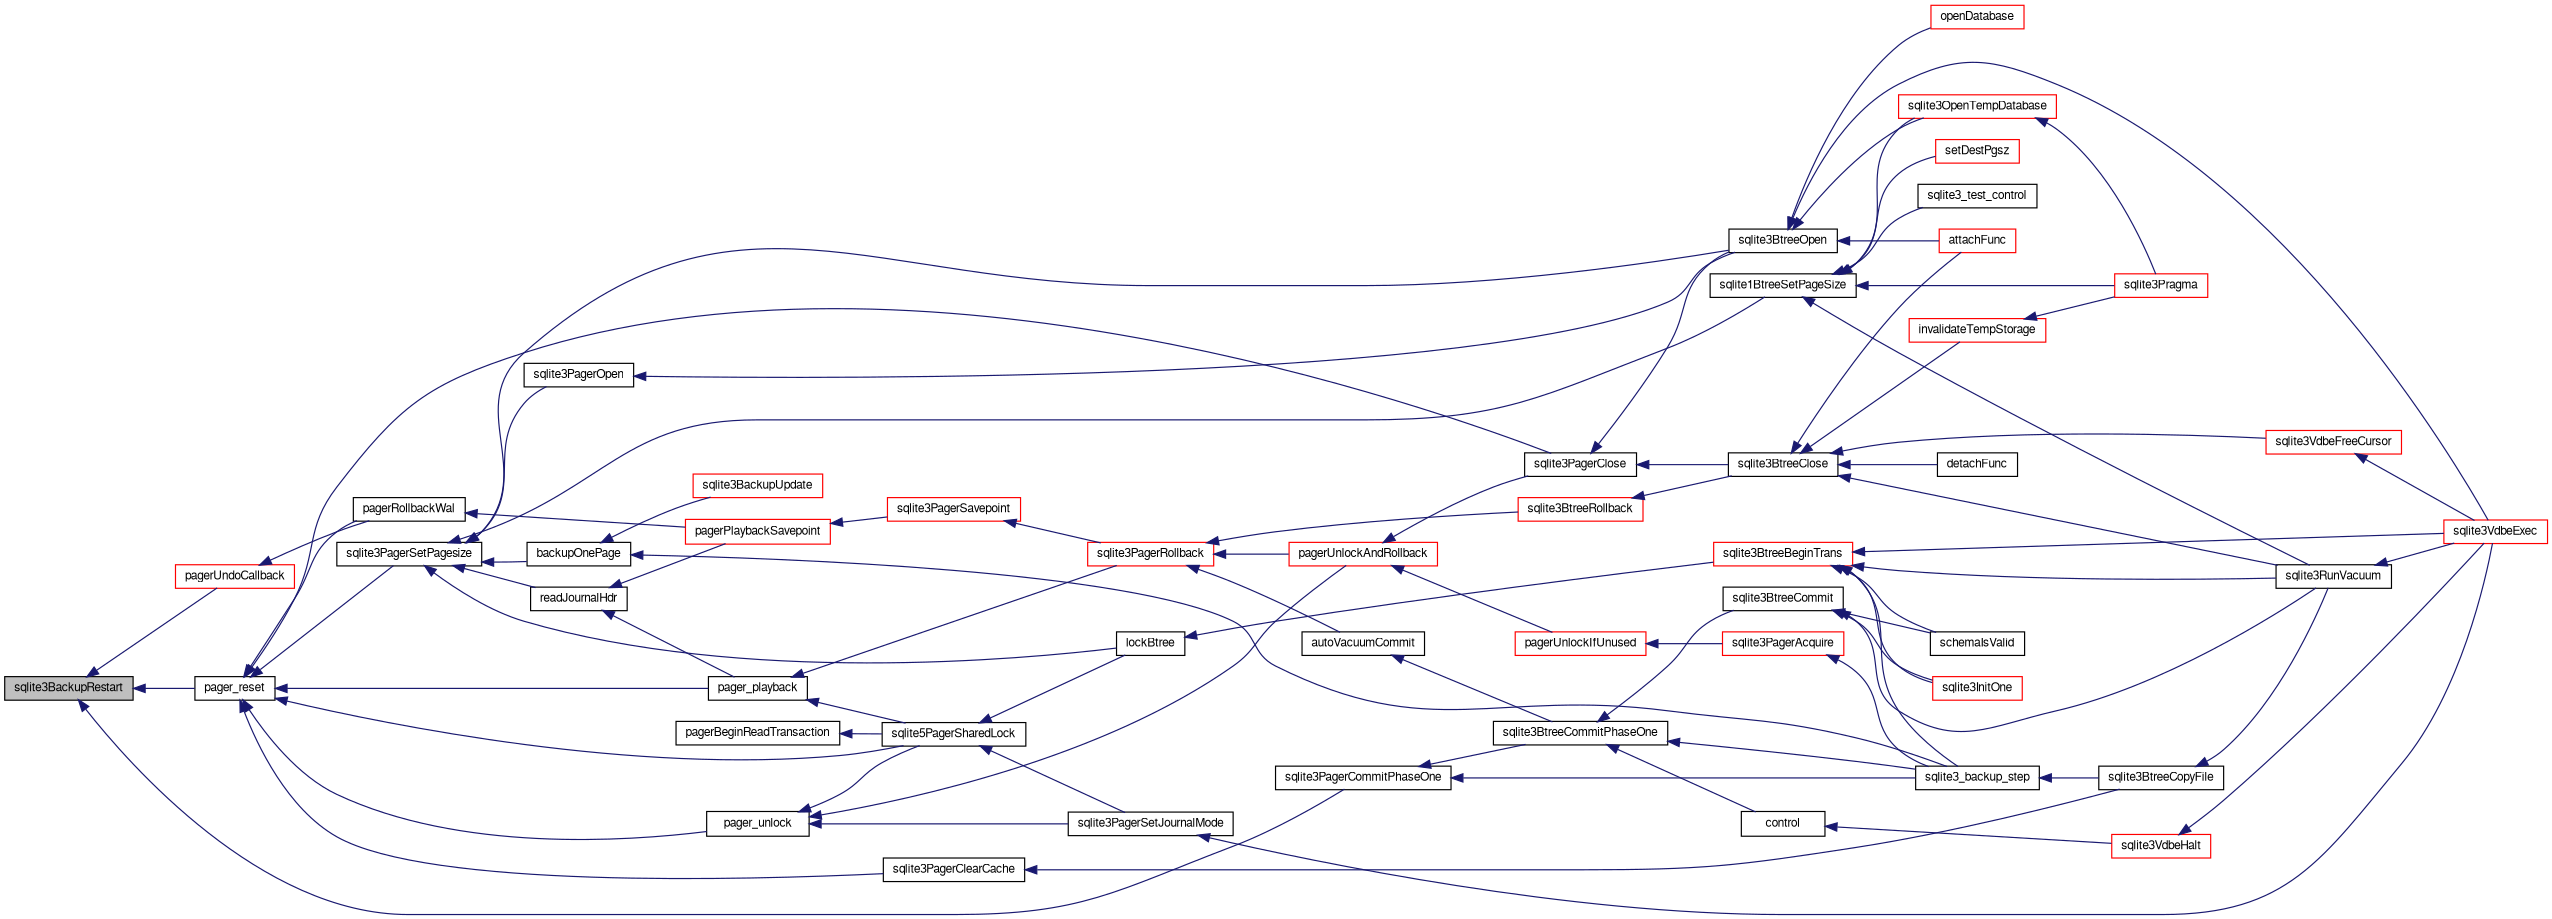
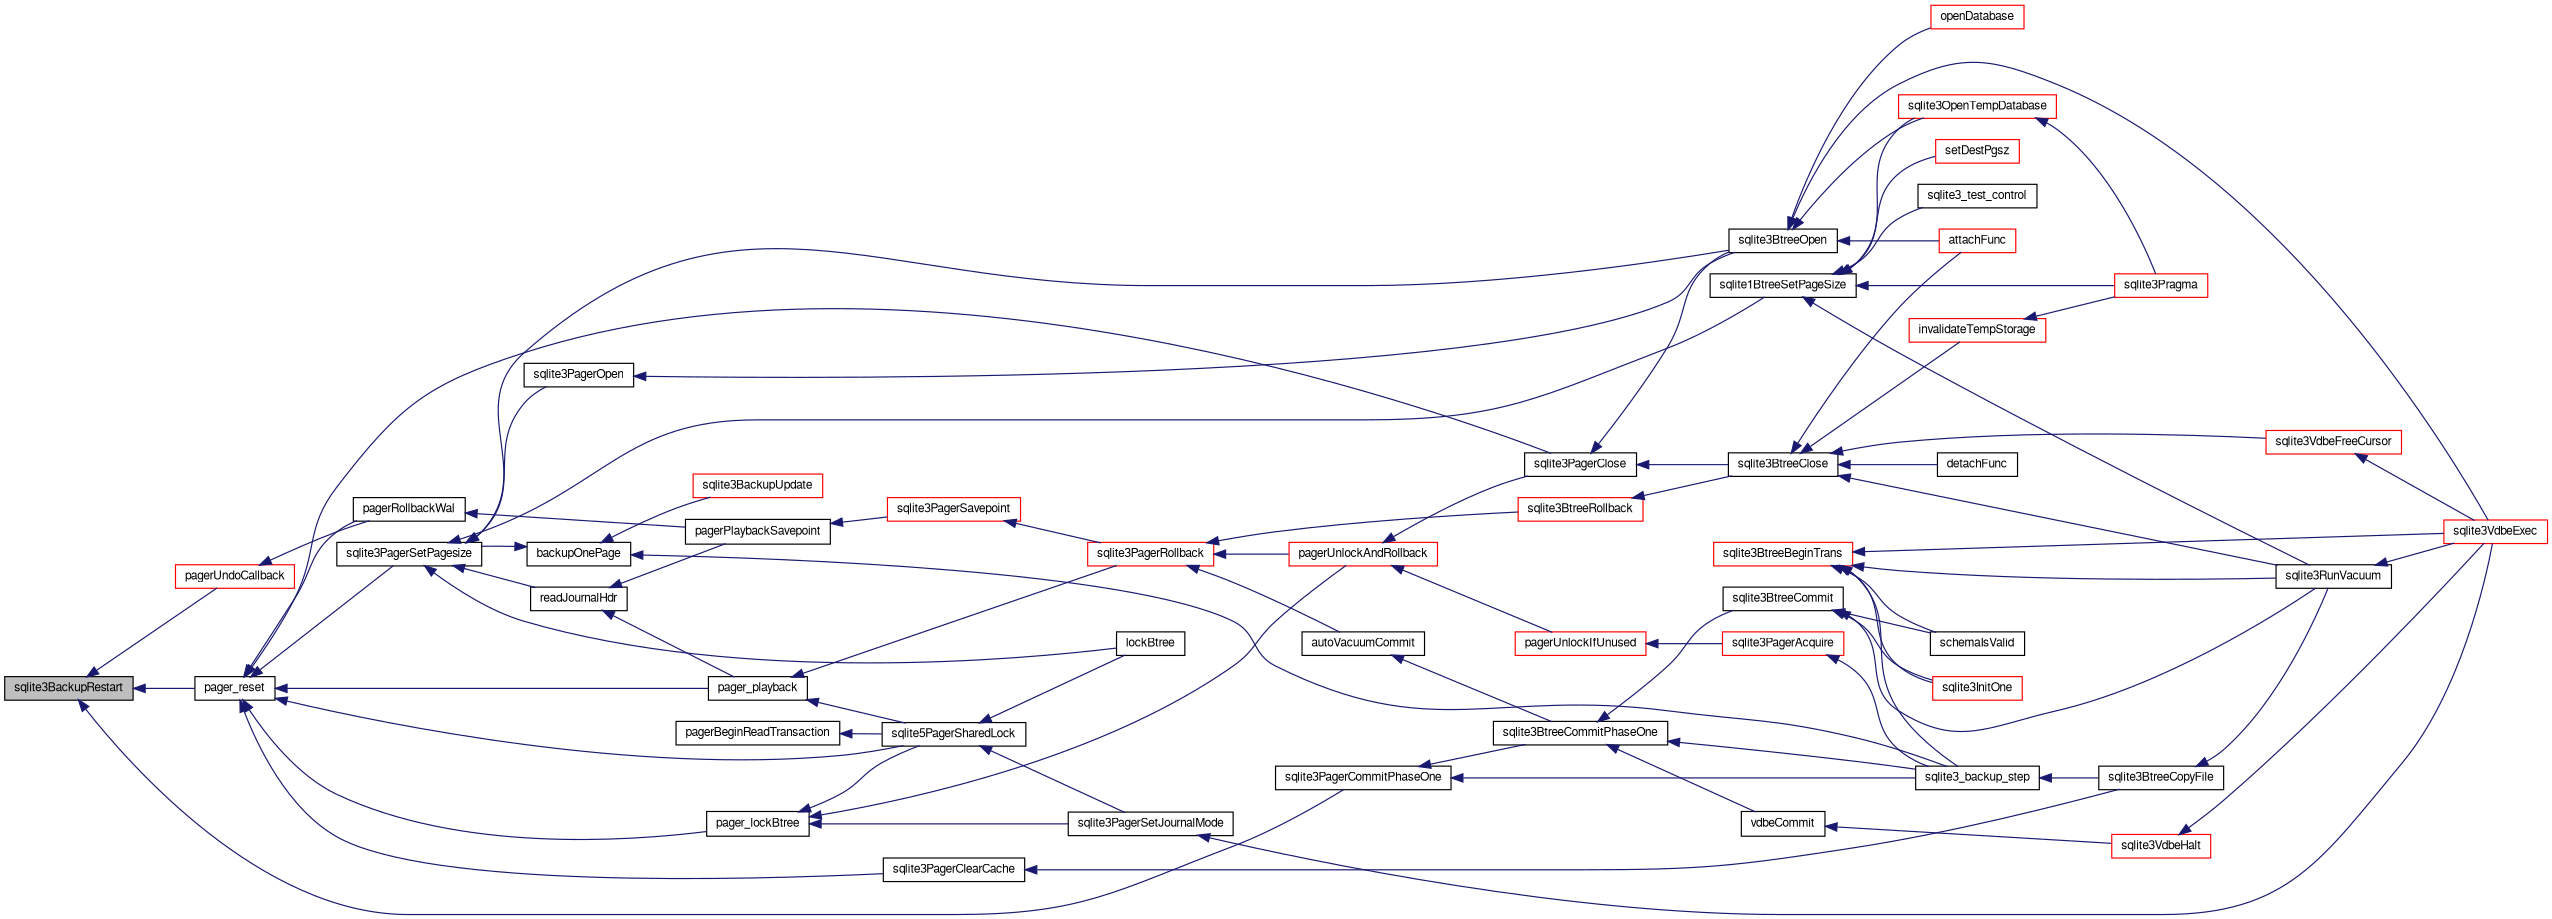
node "pagerPlaybackSavepoint": color red -> black
edge "backupOnePage" -> "sqlite3PagerSetPagesize": reversed
edge "sqlite3BtreeBeginTrans" -> "lockBtree": removed
node "pager_unlock": label "pager_unlock" -> "pager_lockBtree"
node "control": label "control" -> "vdbeCommit"
